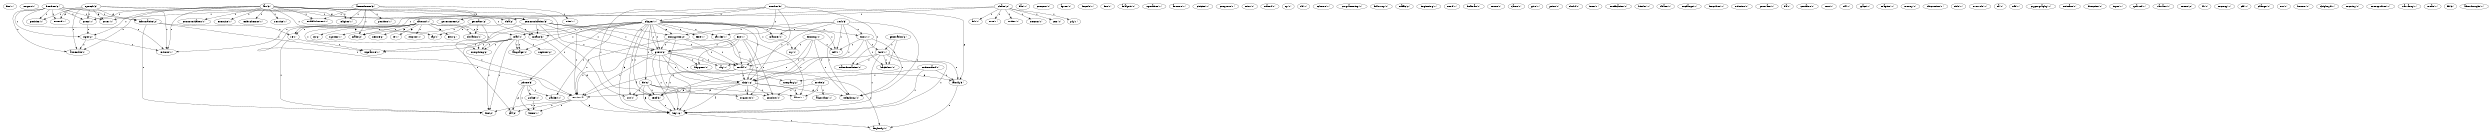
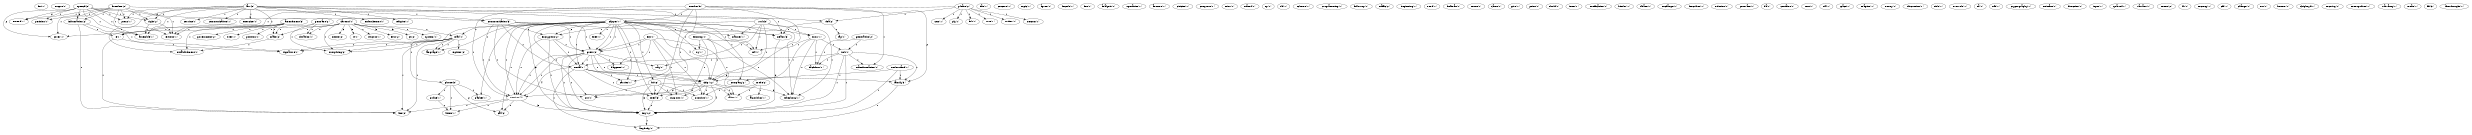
node "topic(1)": added
edge "amendment(3)" -> "religion(1)": removed, label "1"
edge "press(1)" -> "right(2)": now "speech(3)" -> "right(2)"
edge "law(3)" -> "tap(1)": removed, label "1"
edge "make(2)" -> "establishment(1)": added, label "1"
edge "encryption(2)" -> "chip(12)": now "clipper(7)" -> "chip(12)"
edge "carries(1)" -> "serial(1)": reversed
